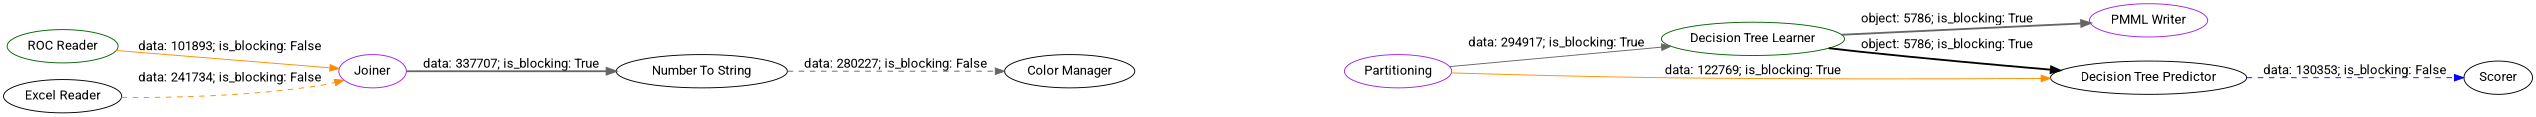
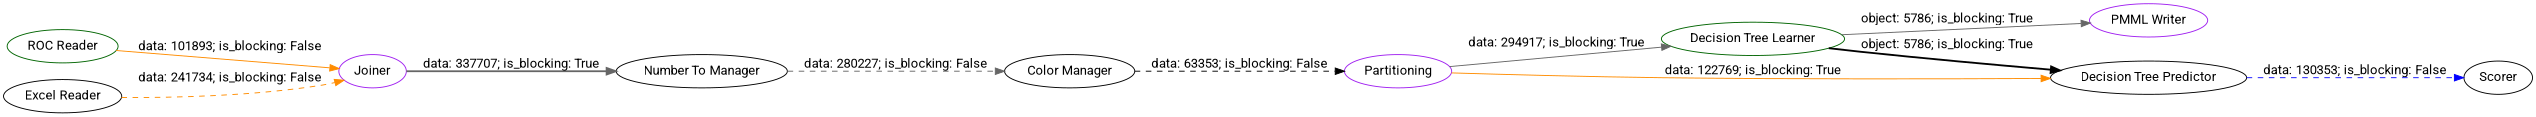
edge "Decision Tree Learner" -> "PMML Writer": style bold -> solid
node "Number To String": label "Number To String" -> "Number To Manager"
edge "Color Manager" -> "Partitioning": added, label "data: 63353; is_blocking: False"
